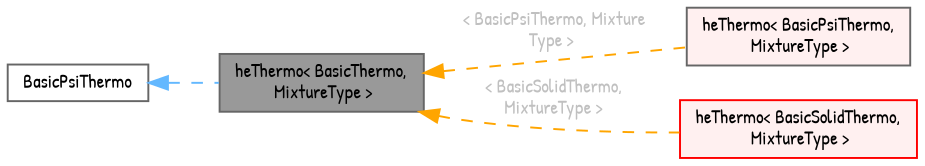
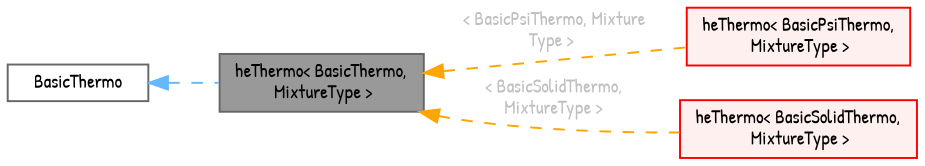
node "heThermo< BasicPsiThermo, MixtureType >": color gray40 -> red
node "BasicPsiThermo": label "BasicPsiThermo" -> "BasicThermo"
